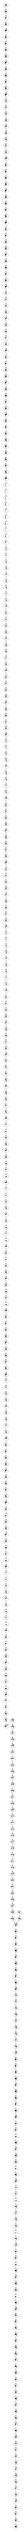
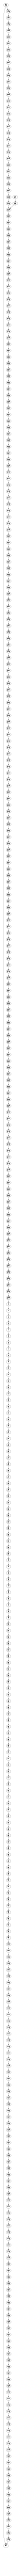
node "324": added
